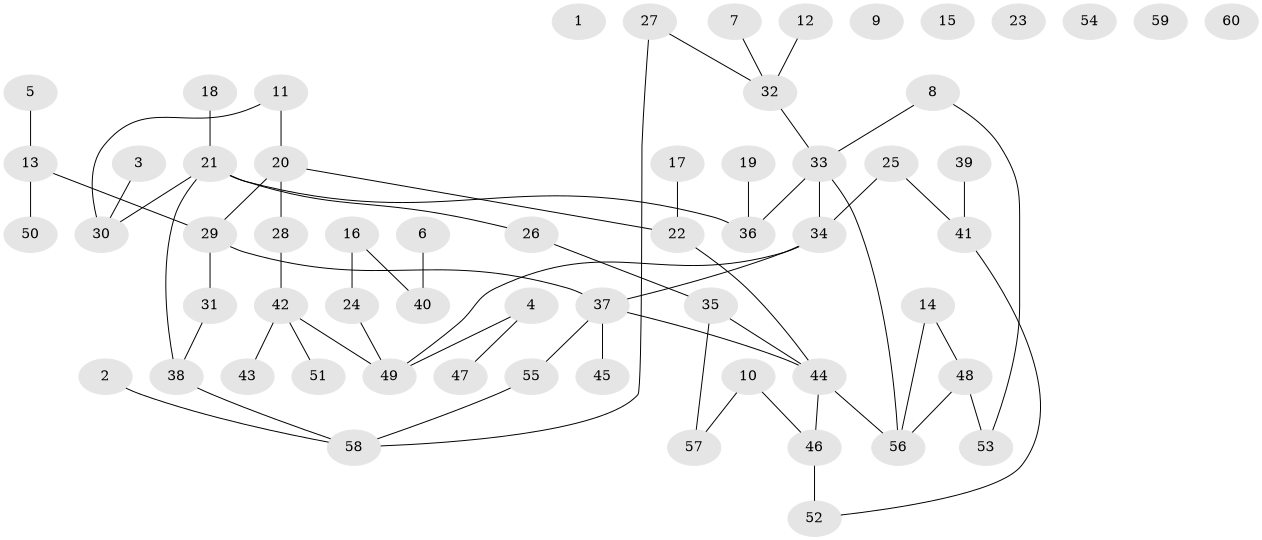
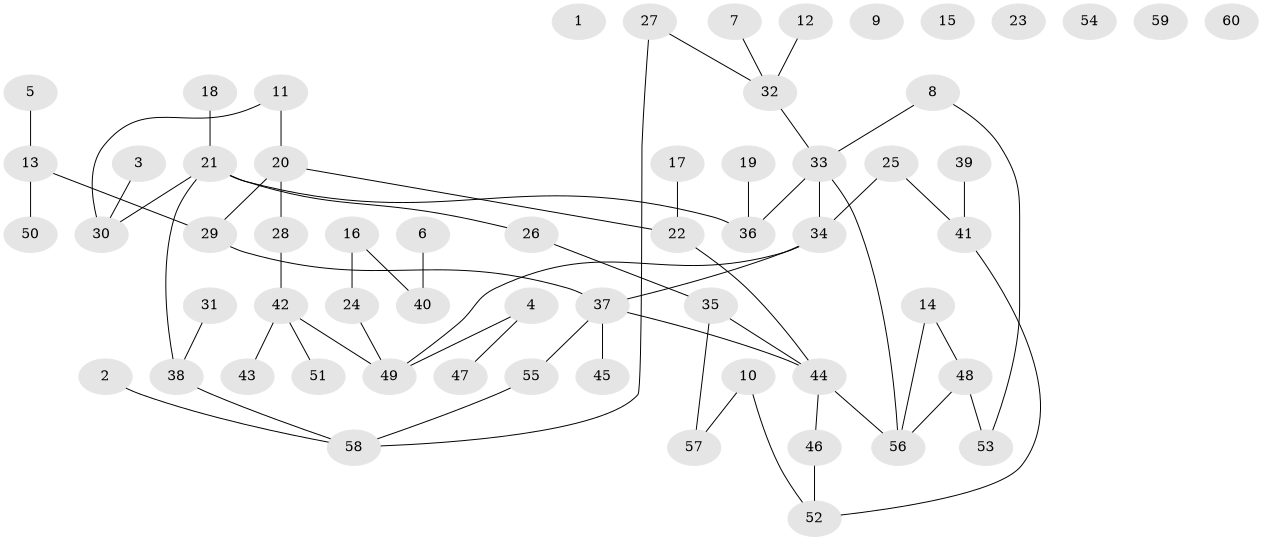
edge "29" -- "31": removed
edge "10" -- "46": now "10" -- "52"
